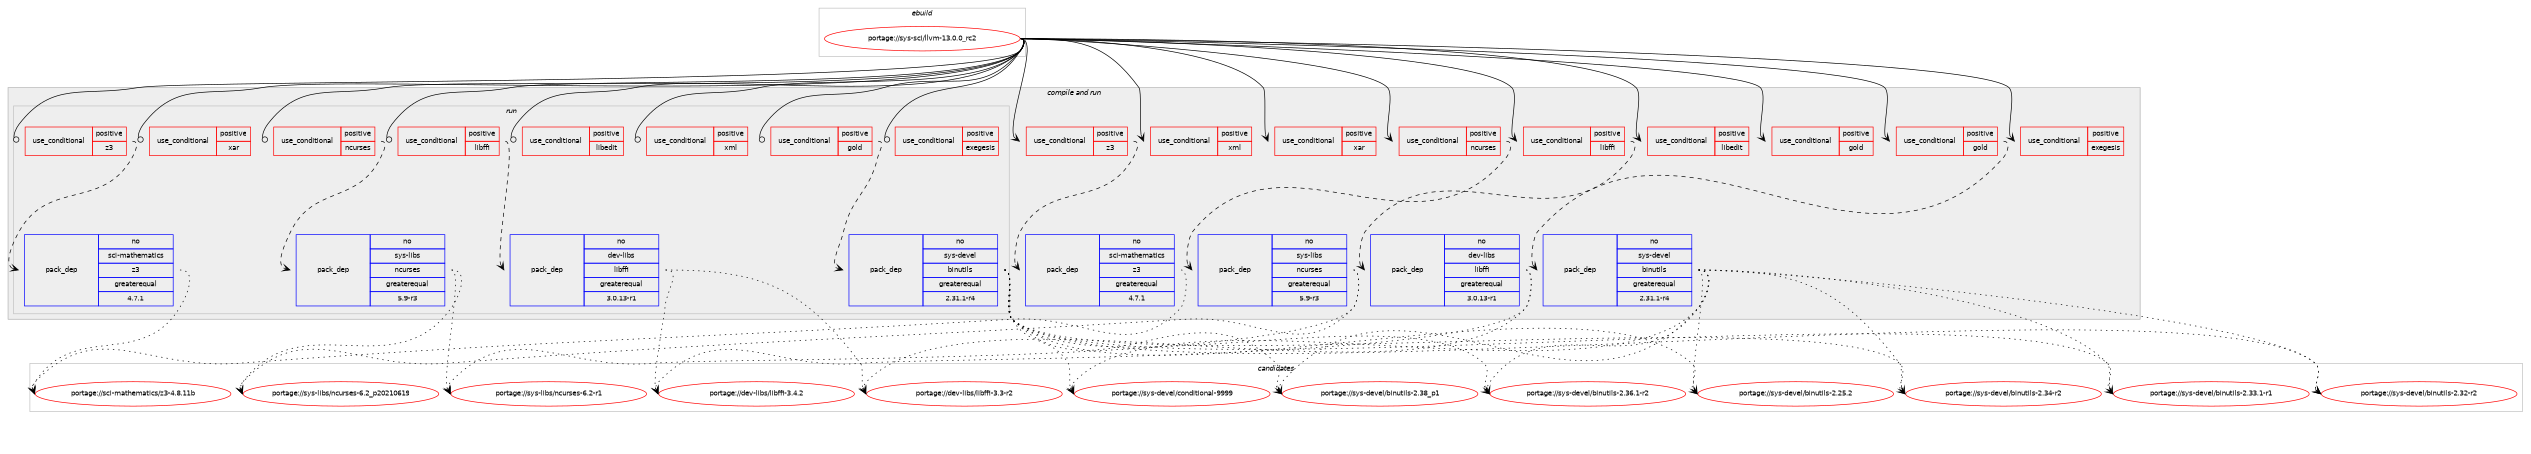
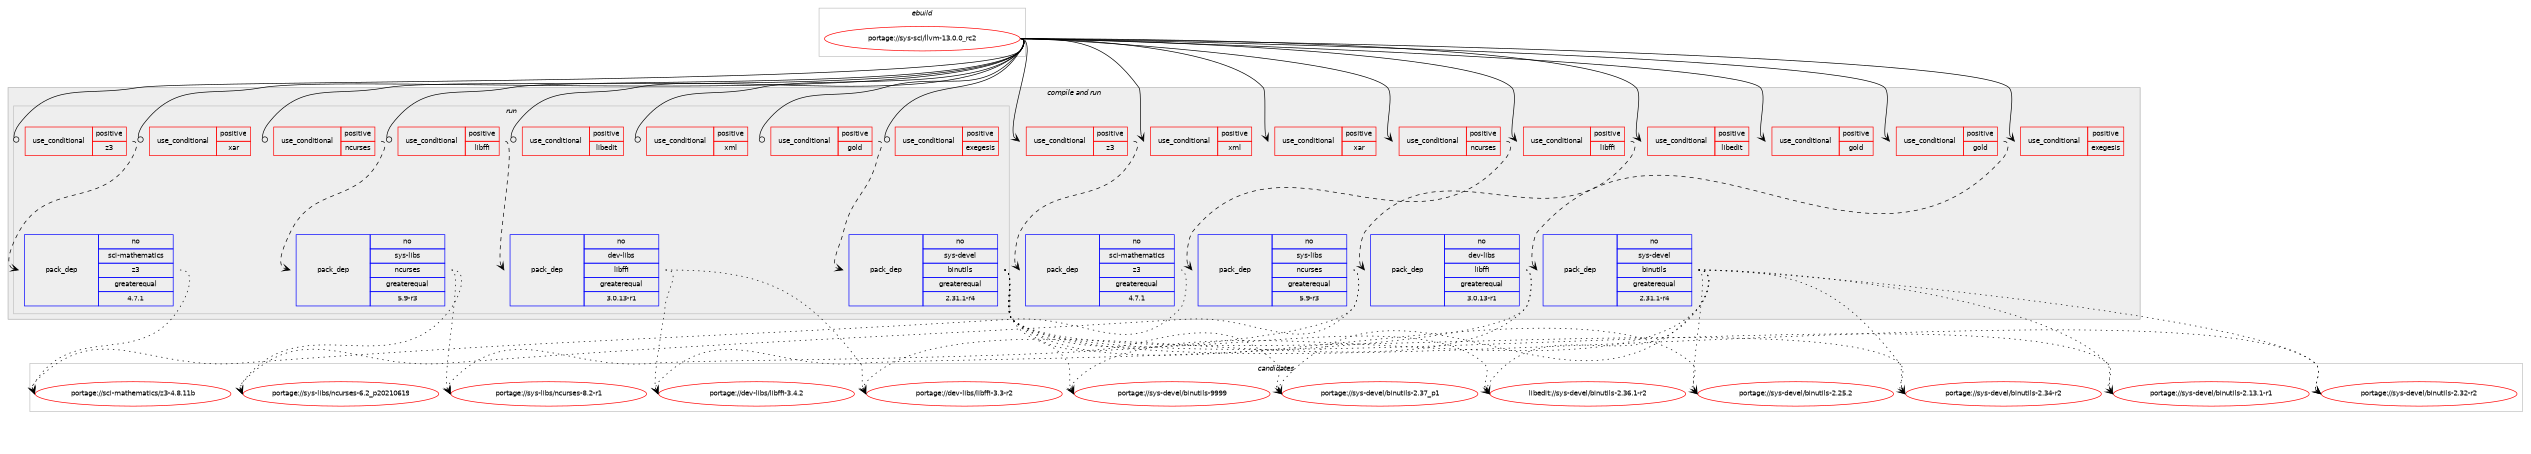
node "portage://sys-libs/ncurses-6.2-r1": label "portage://sys-libs/ncurses-6.2-r1" -> "portage://sys-libs/ncurses-8.2-r1"
node "portage://sys-devel/conditional-9999": label "portage://sys-devel/conditional-9999" -> "portage://sys-devel/binutils-9999"
node "portage://sys-devel/binutils-2.38_p1": label "portage://sys-devel/binutils-2.38_p1" -> "portage://sys-devel/binutils-2.37_p1"
node "portage://sys-devel/binutils-2.36.1-r2": label "portage://sys-devel/binutils-2.36.1-r2" -> "libedit://sys-devel/binutils-2.36.1-r2"
node "portage://sys-devel/binutils-2.33.1-r1": label "portage://sys-devel/binutils-2.33.1-r1" -> "portage://sys-devel/binutils-2.13.1-r1"
